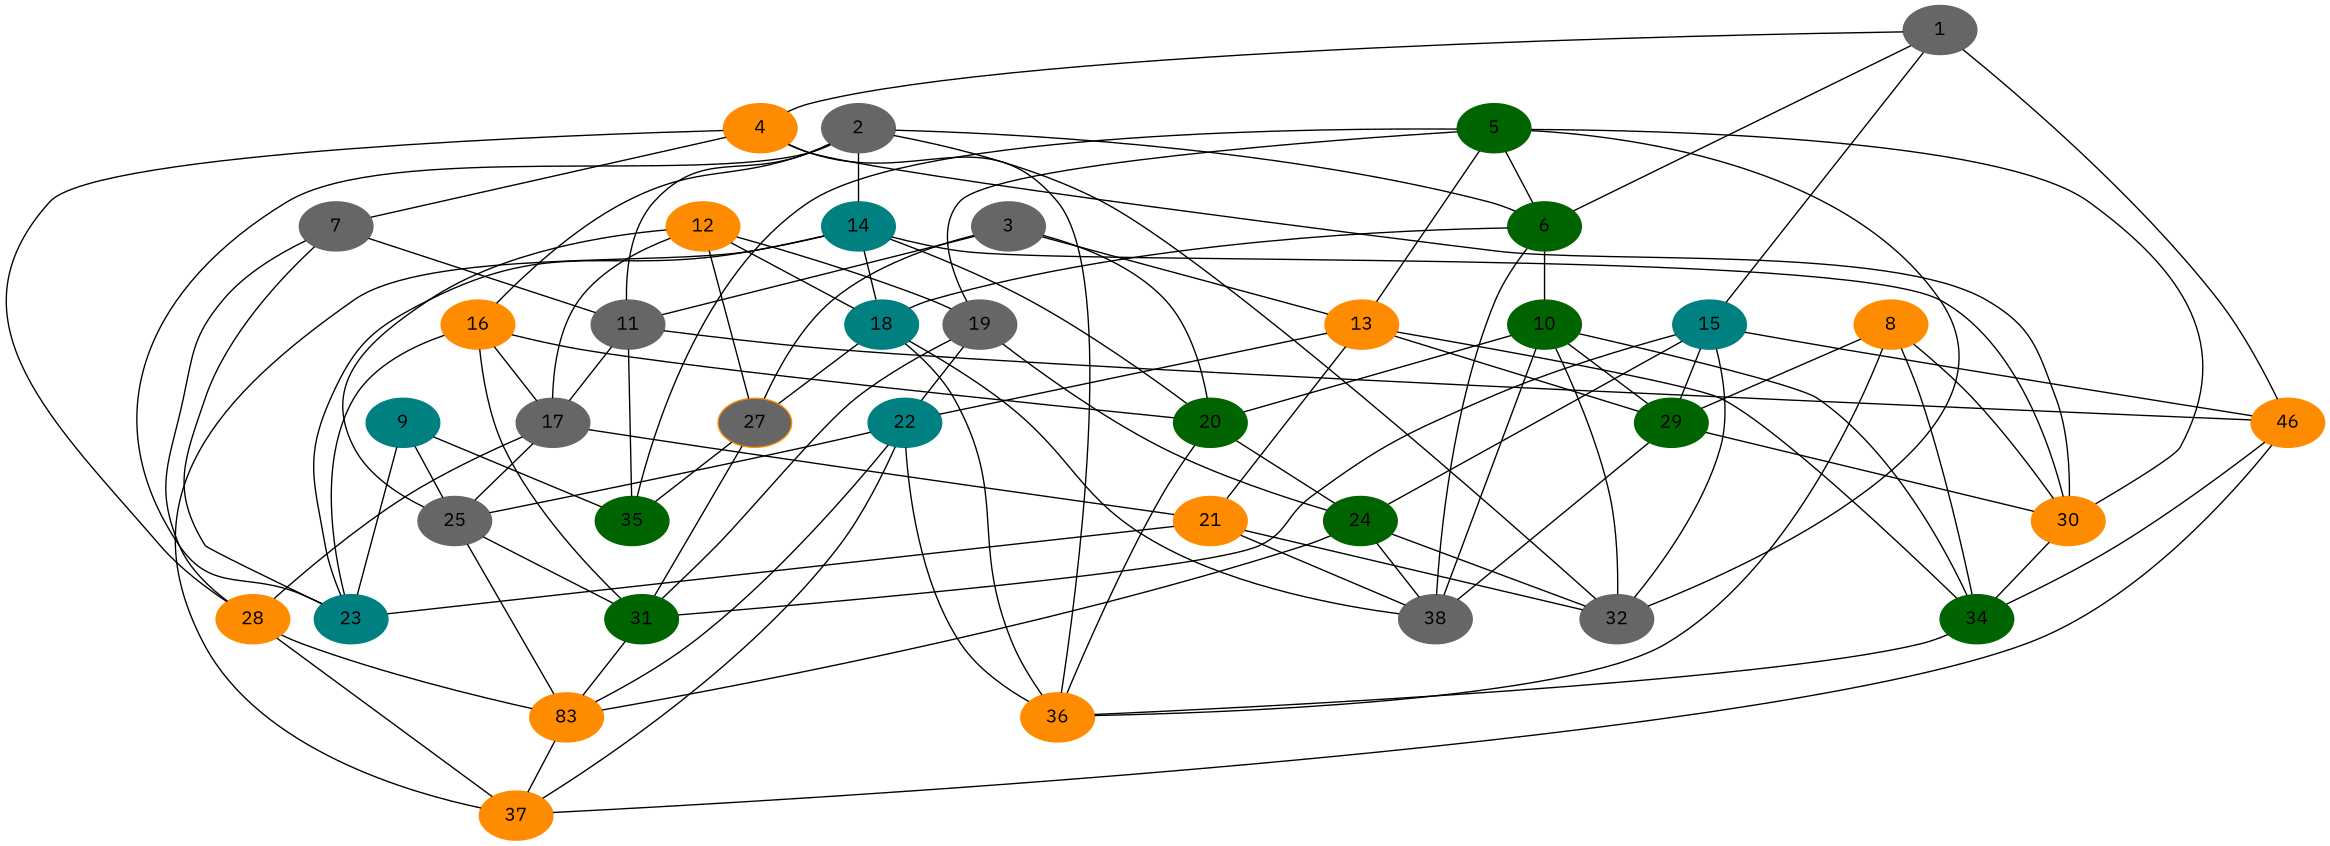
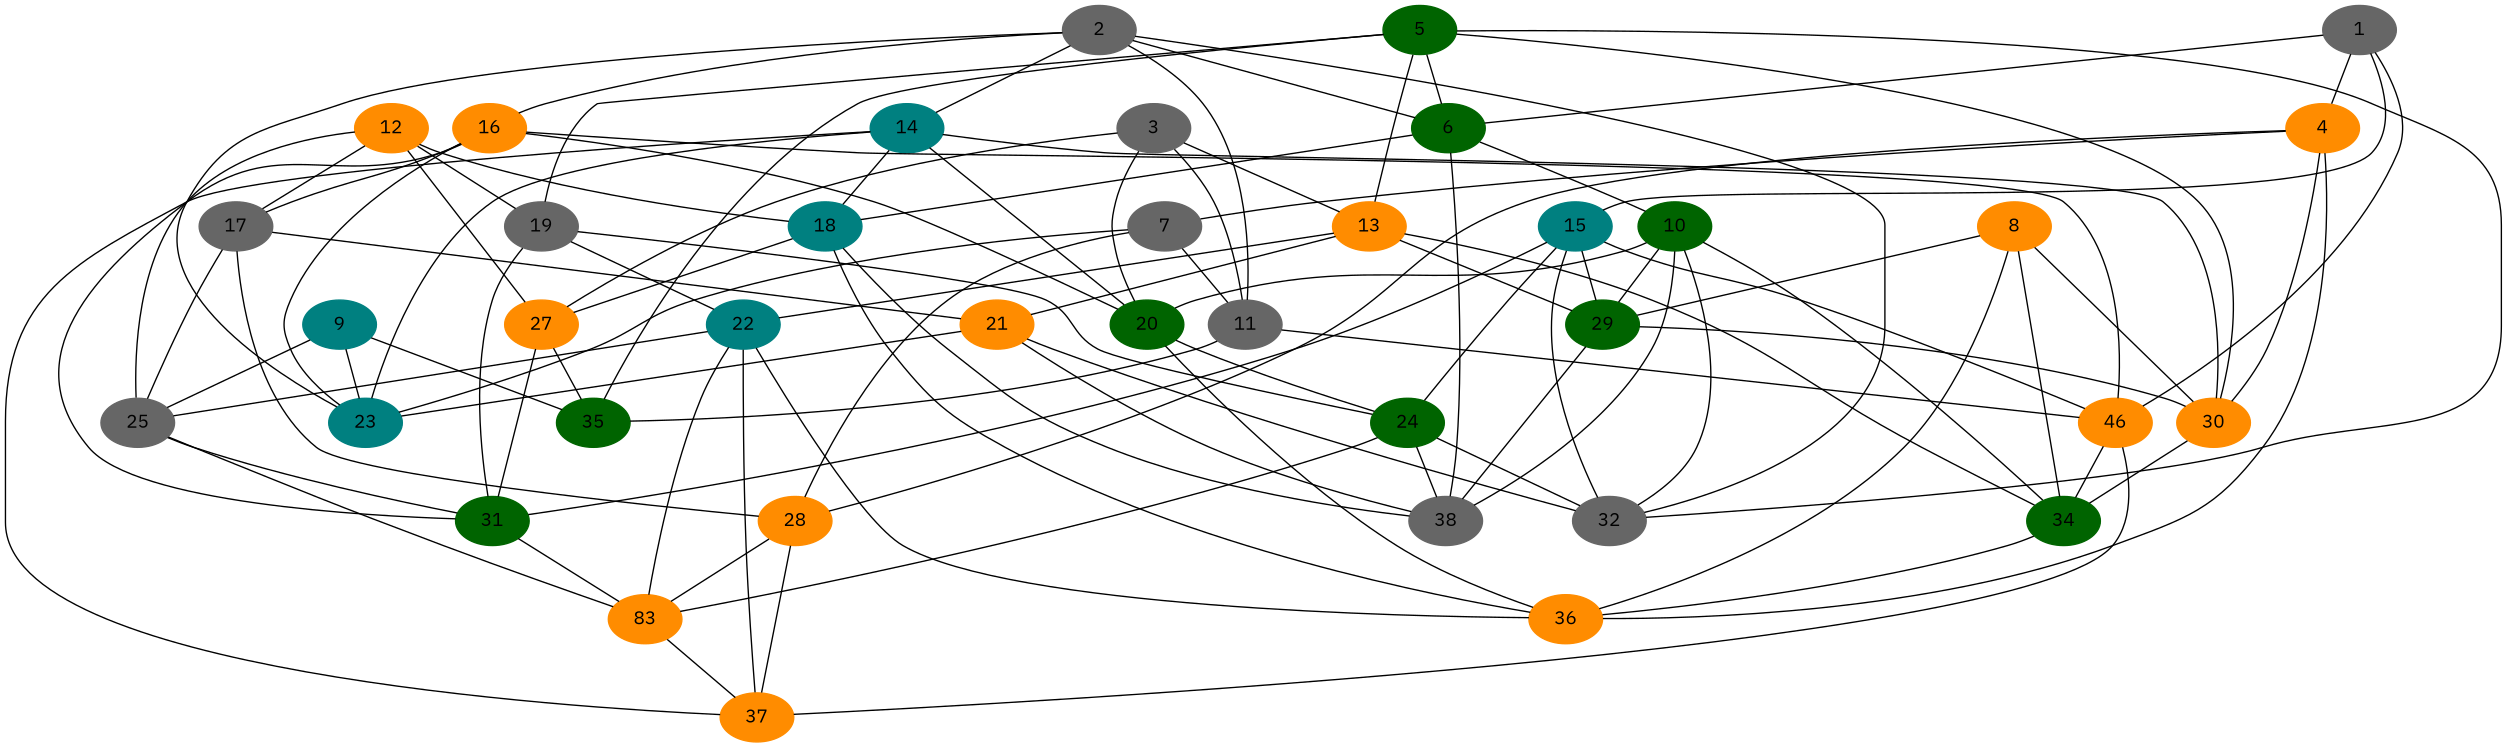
edge "16" -- "46": added
edge "11" -- "17": removed
node "27": fillcolor gray40 -> darkorange
